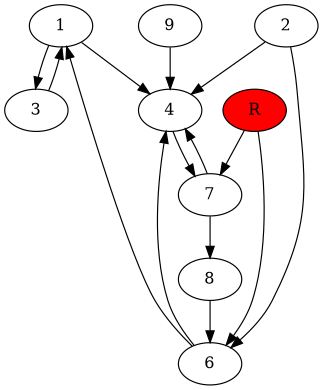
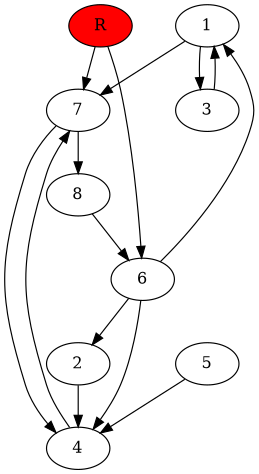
node "9": label "9" -> "5"
edge "1" -> "4": now "1" -> "7"
edge "2" -> "6": reversed
